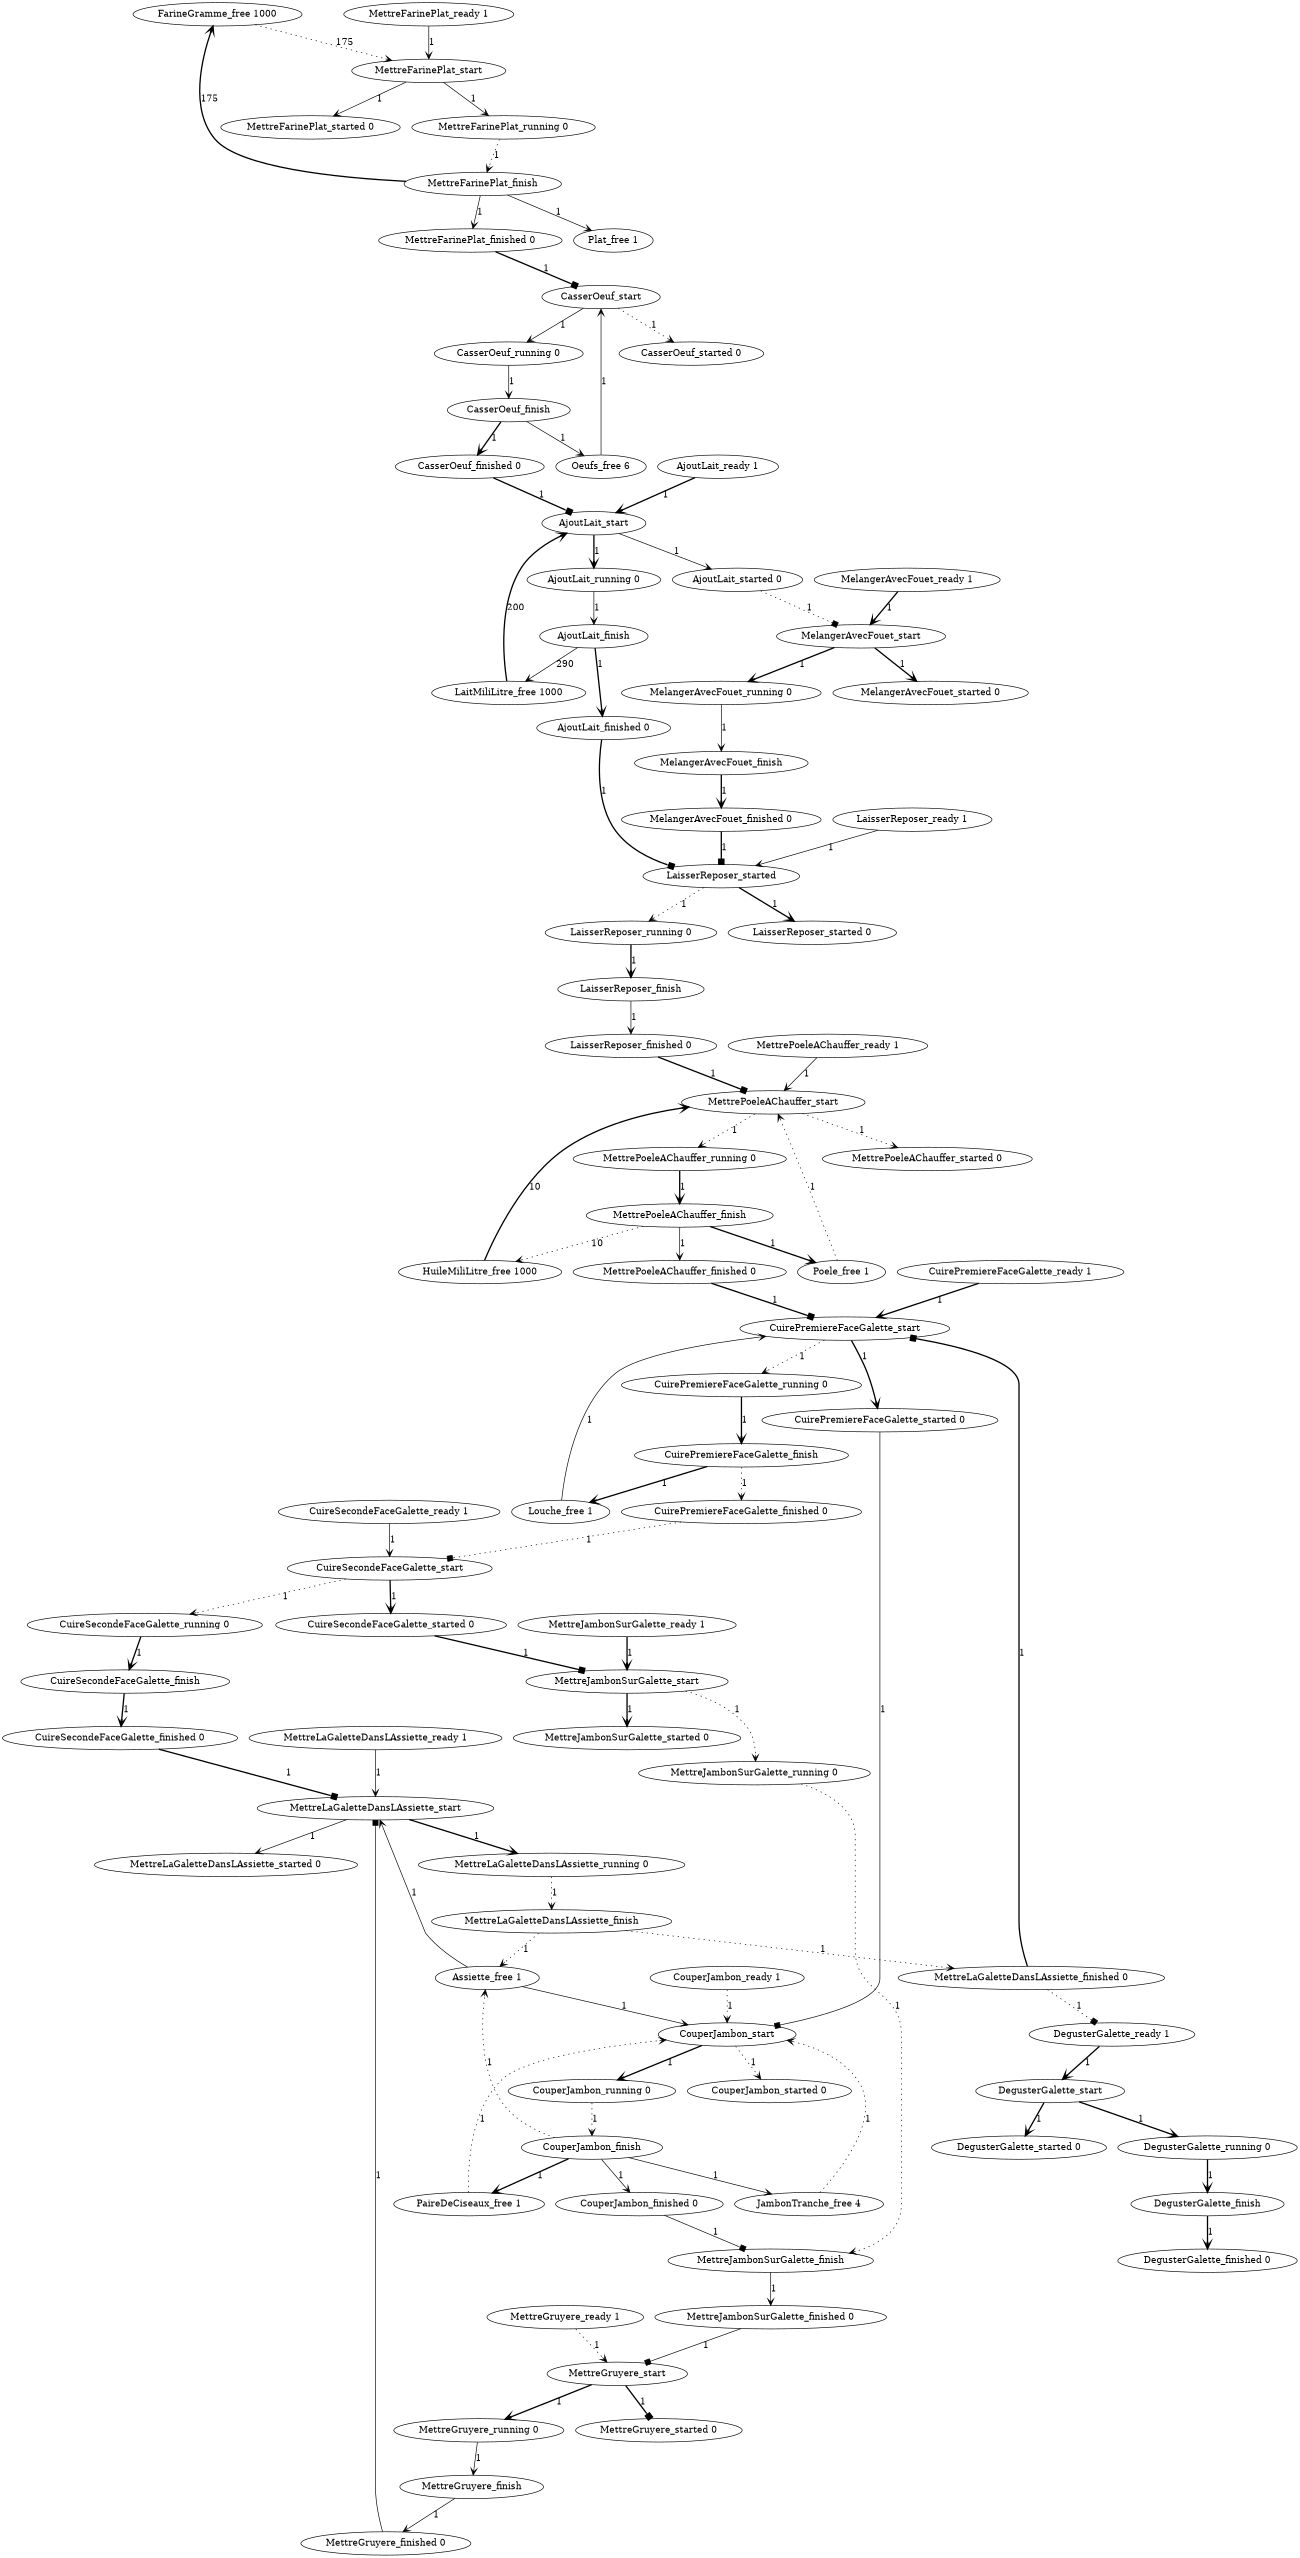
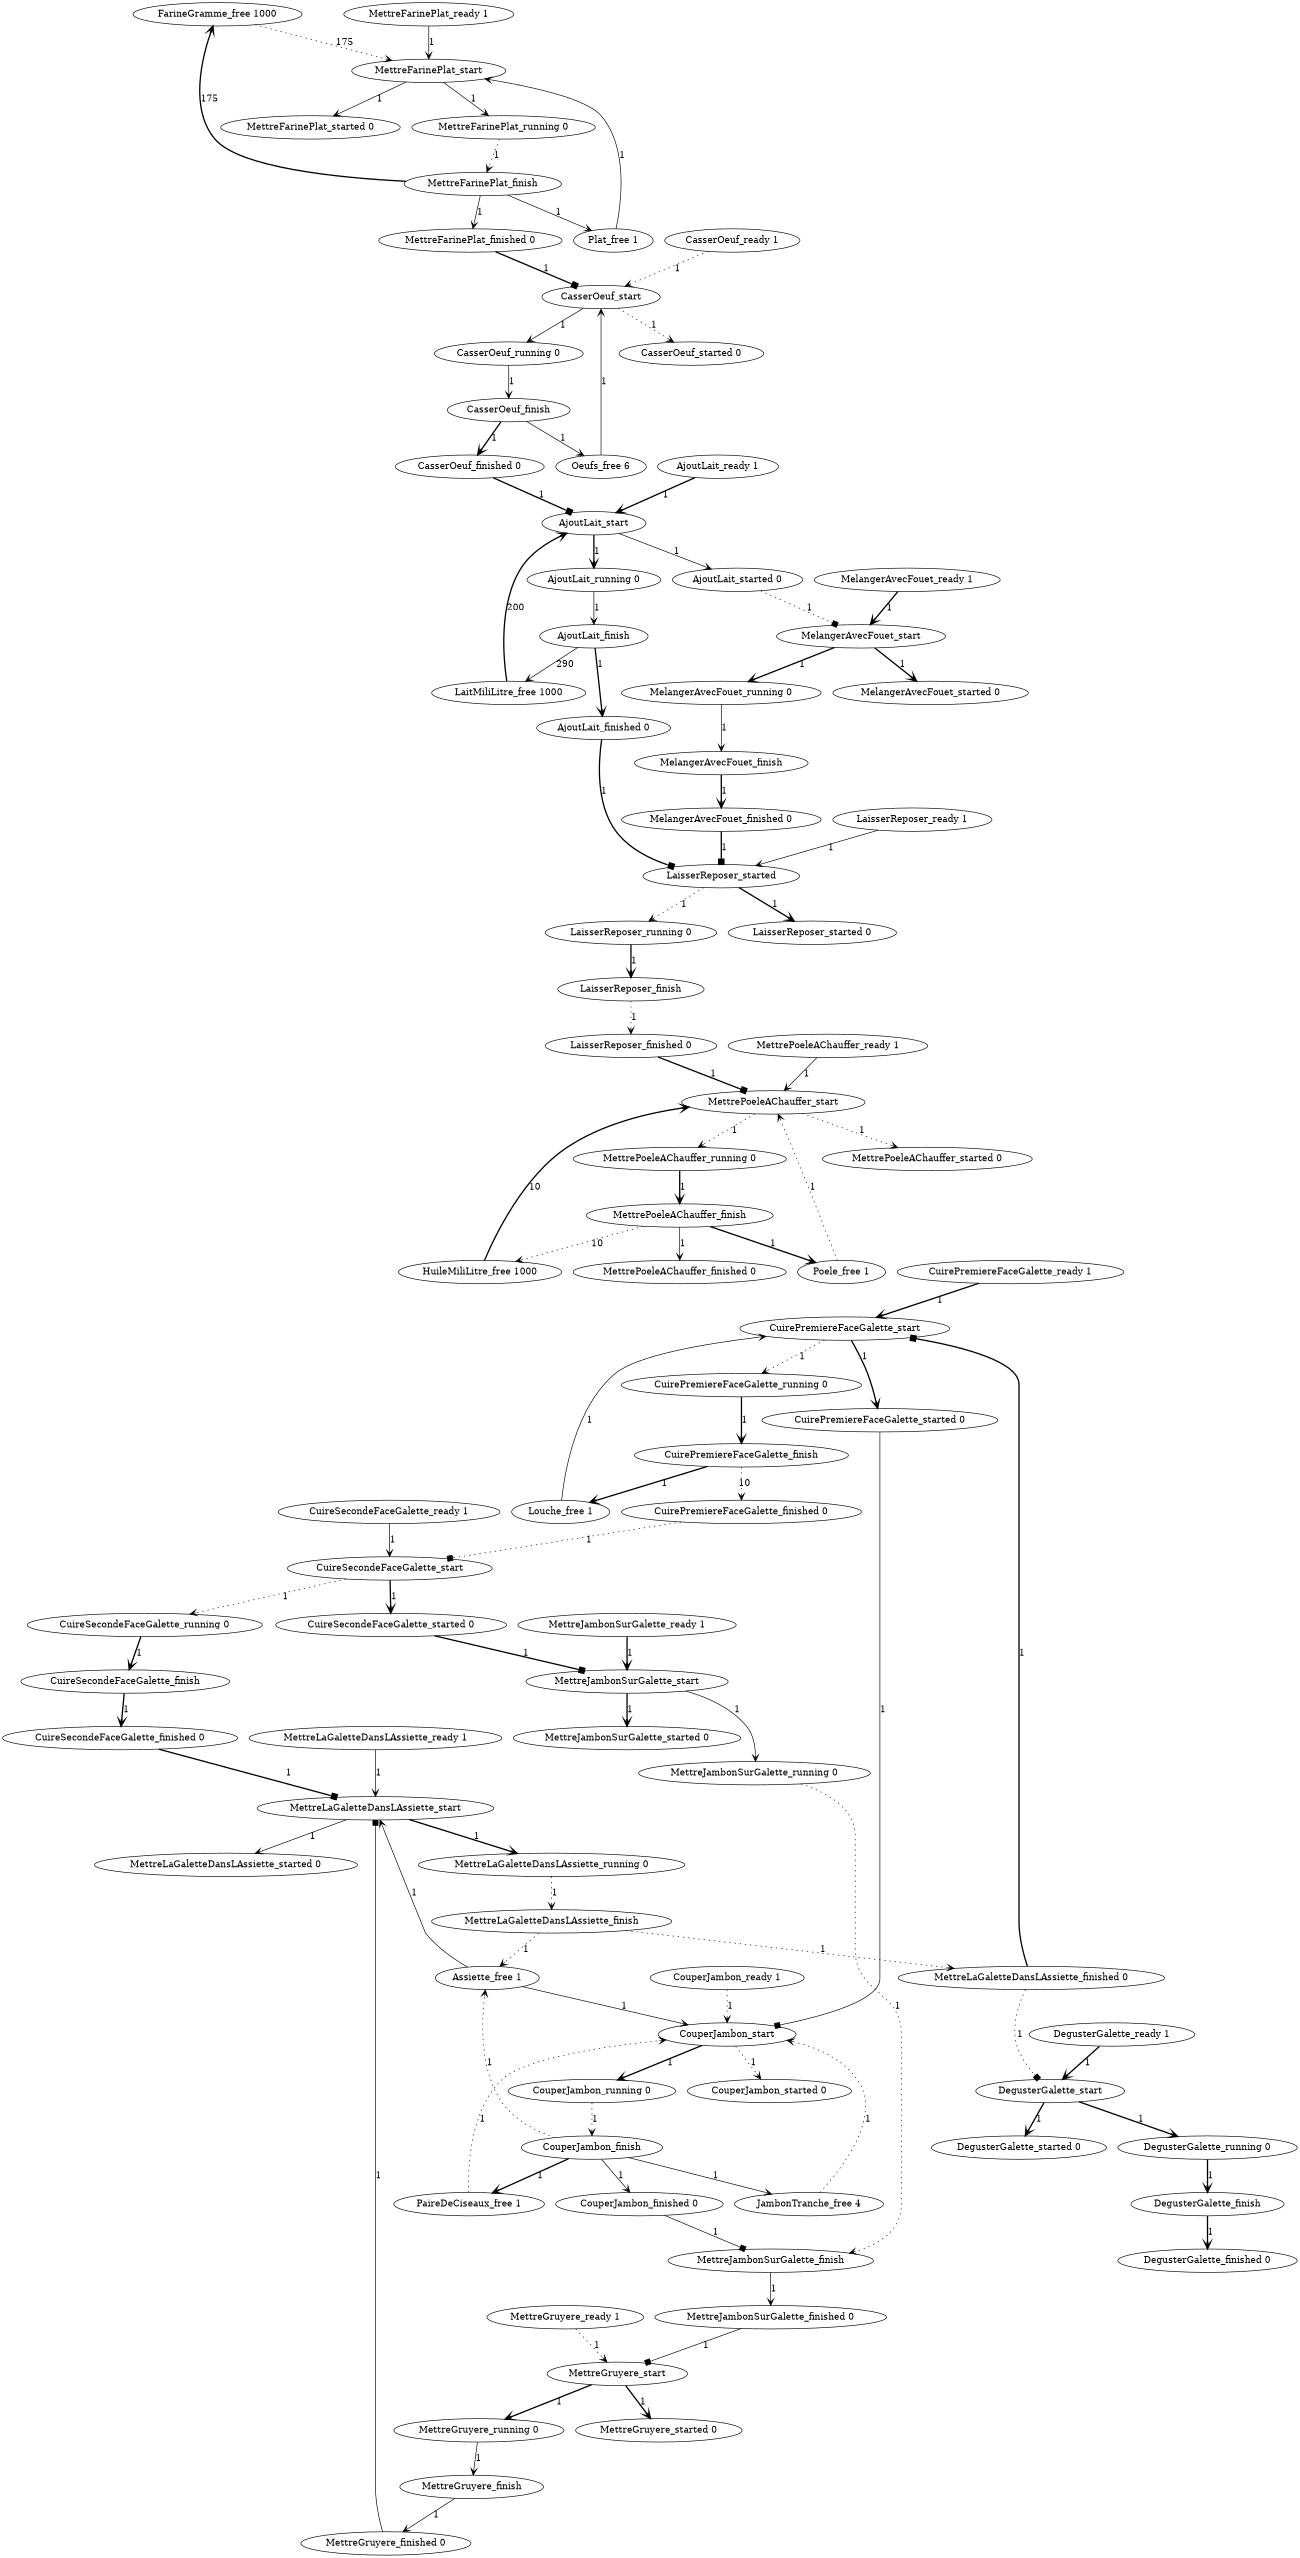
edge "Plat_free 1" -> "MettreFarinePlat_start": added, label "1"
node "CasserOeuf_ready 1": added
edge "LaisserReposer_finish" -> "LaisserReposer_finished 0": style solid -> dotted
edge "MettrePoeleAChauffer_finished 0" -> "CuirePremiereFaceGalette_start": removed, label "1"
edge "CuirePremiereFaceGalette_finish" -> "CuirePremiereFaceGalette_finished 0": label "1" -> "10"
edge "MettreJambonSurGalette_start" -> "MettreJambonSurGalette_running 0": style dotted -> solid
edge "MettreLaGaletteDansLAssiette_finished 0" -> "DegusterGalette_ready 1": now "MettreLaGaletteDansLAssiette_finished 0" -> "DegusterGalette_start"
edge "MettreGruyere_start" -> "MettreGruyere_started 0": arrowhead box -> vee
